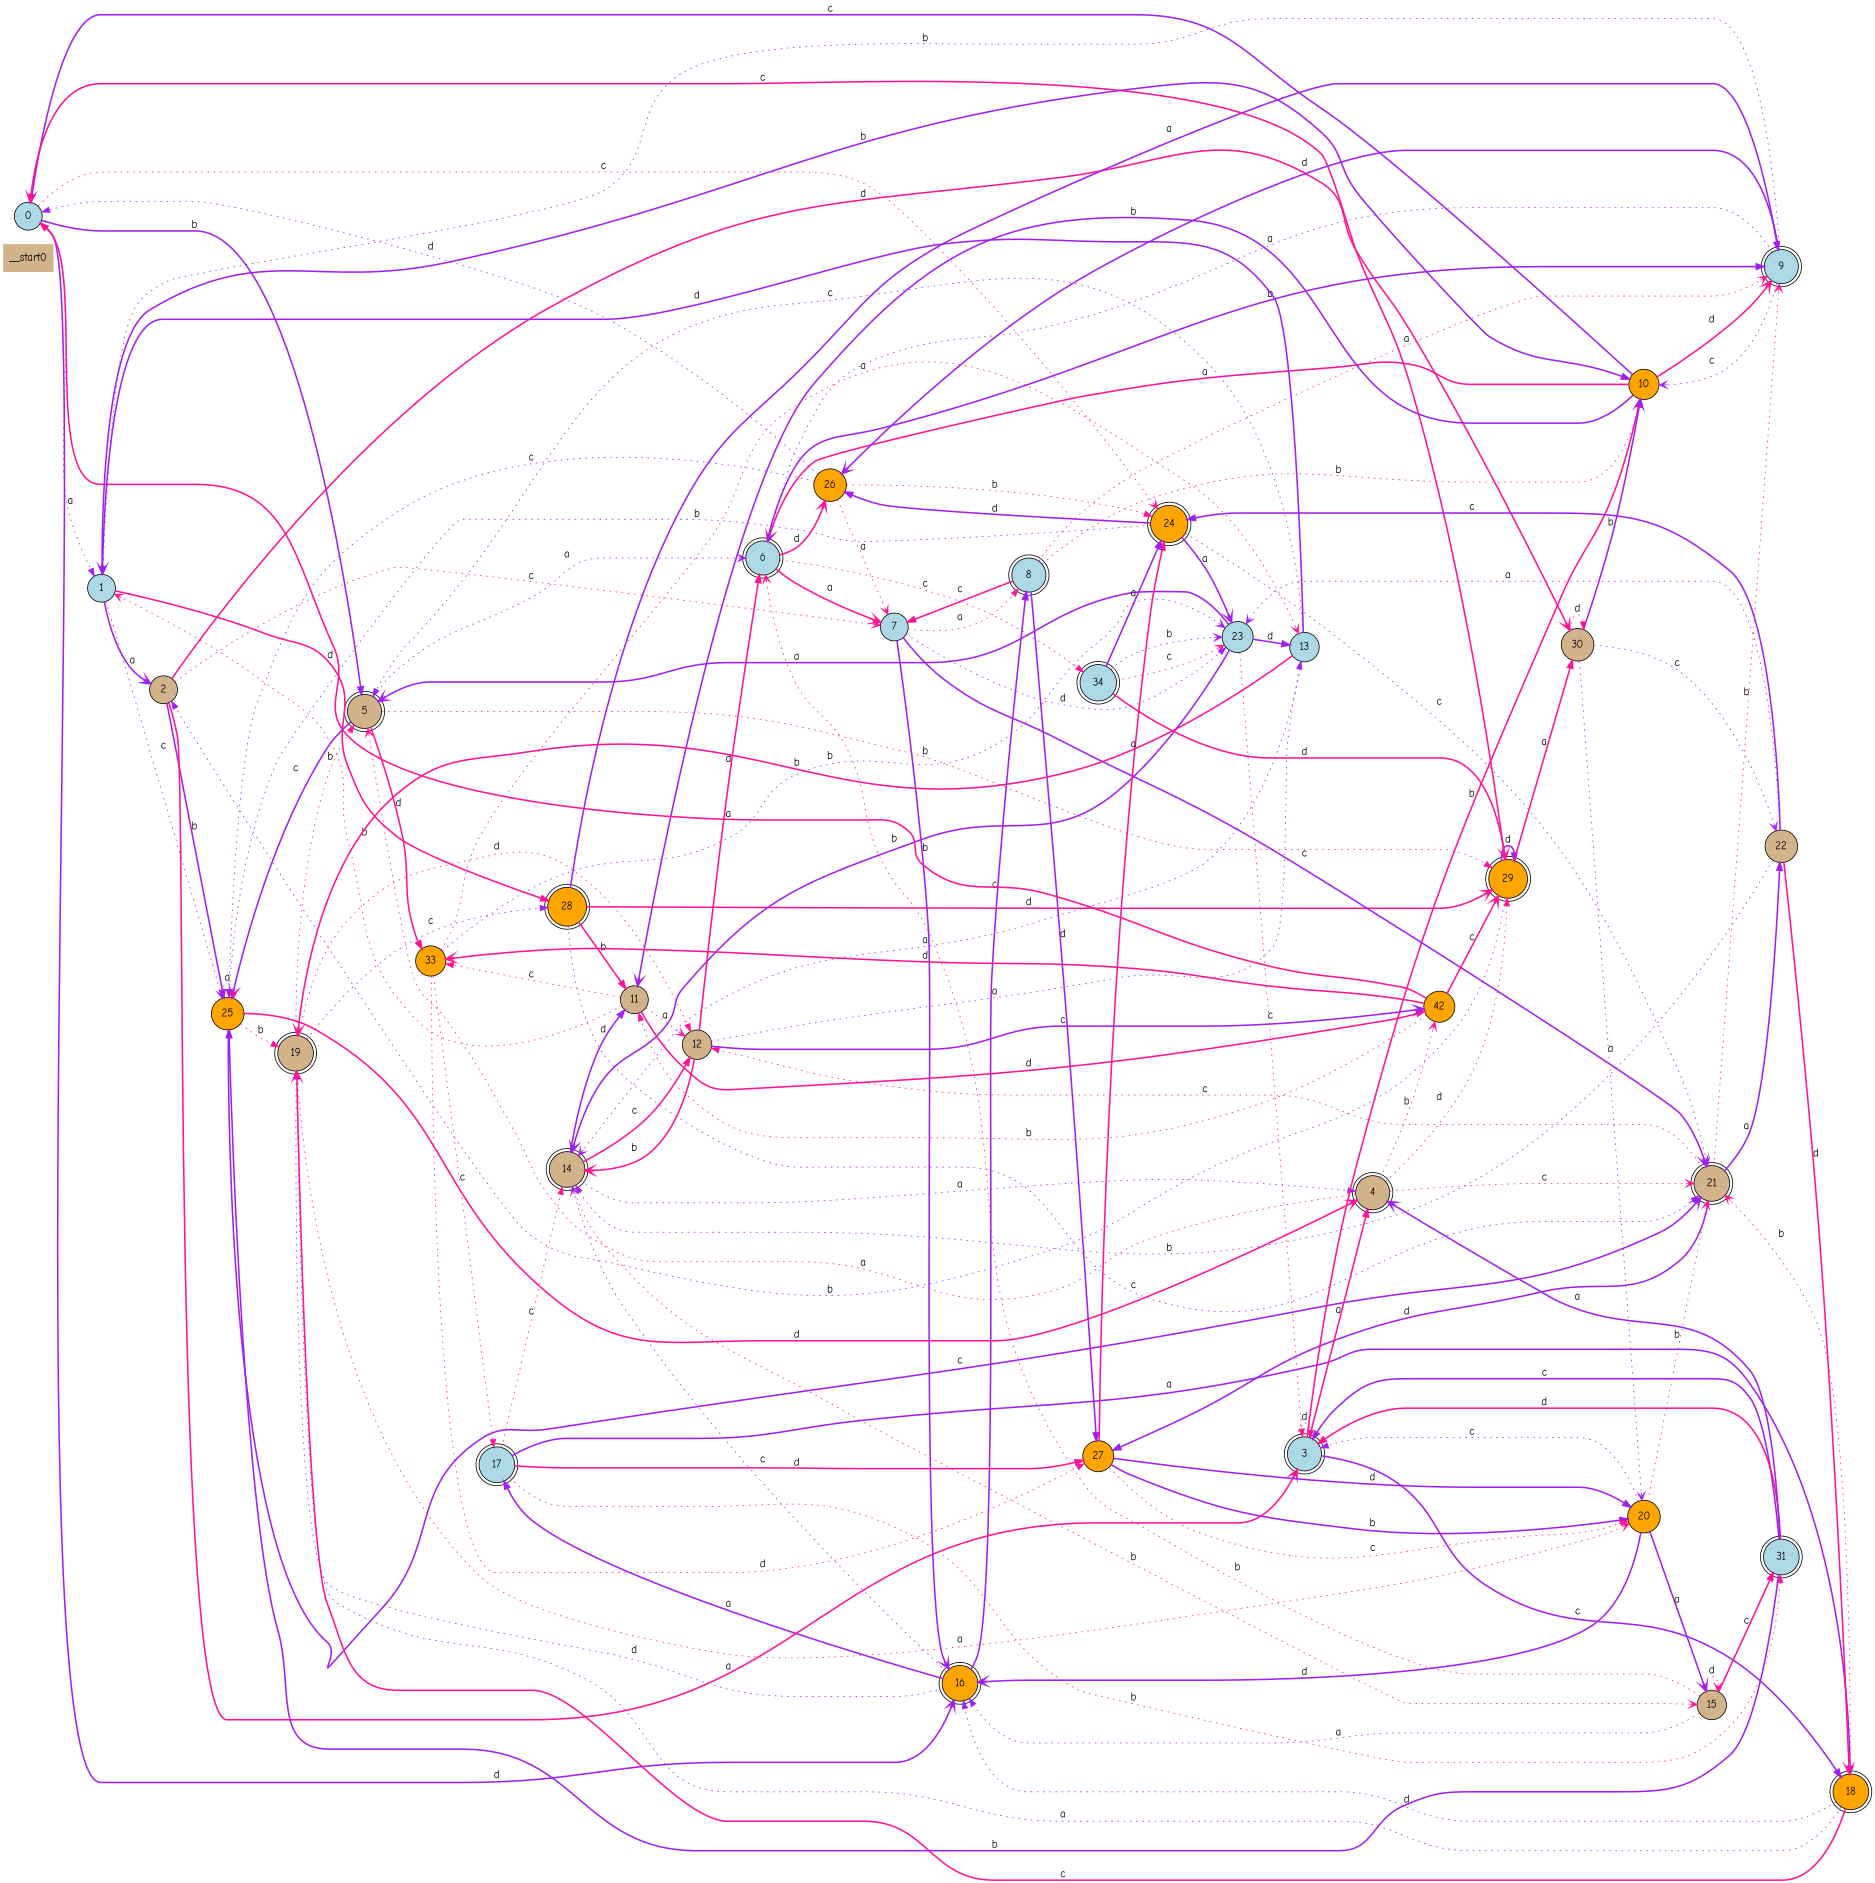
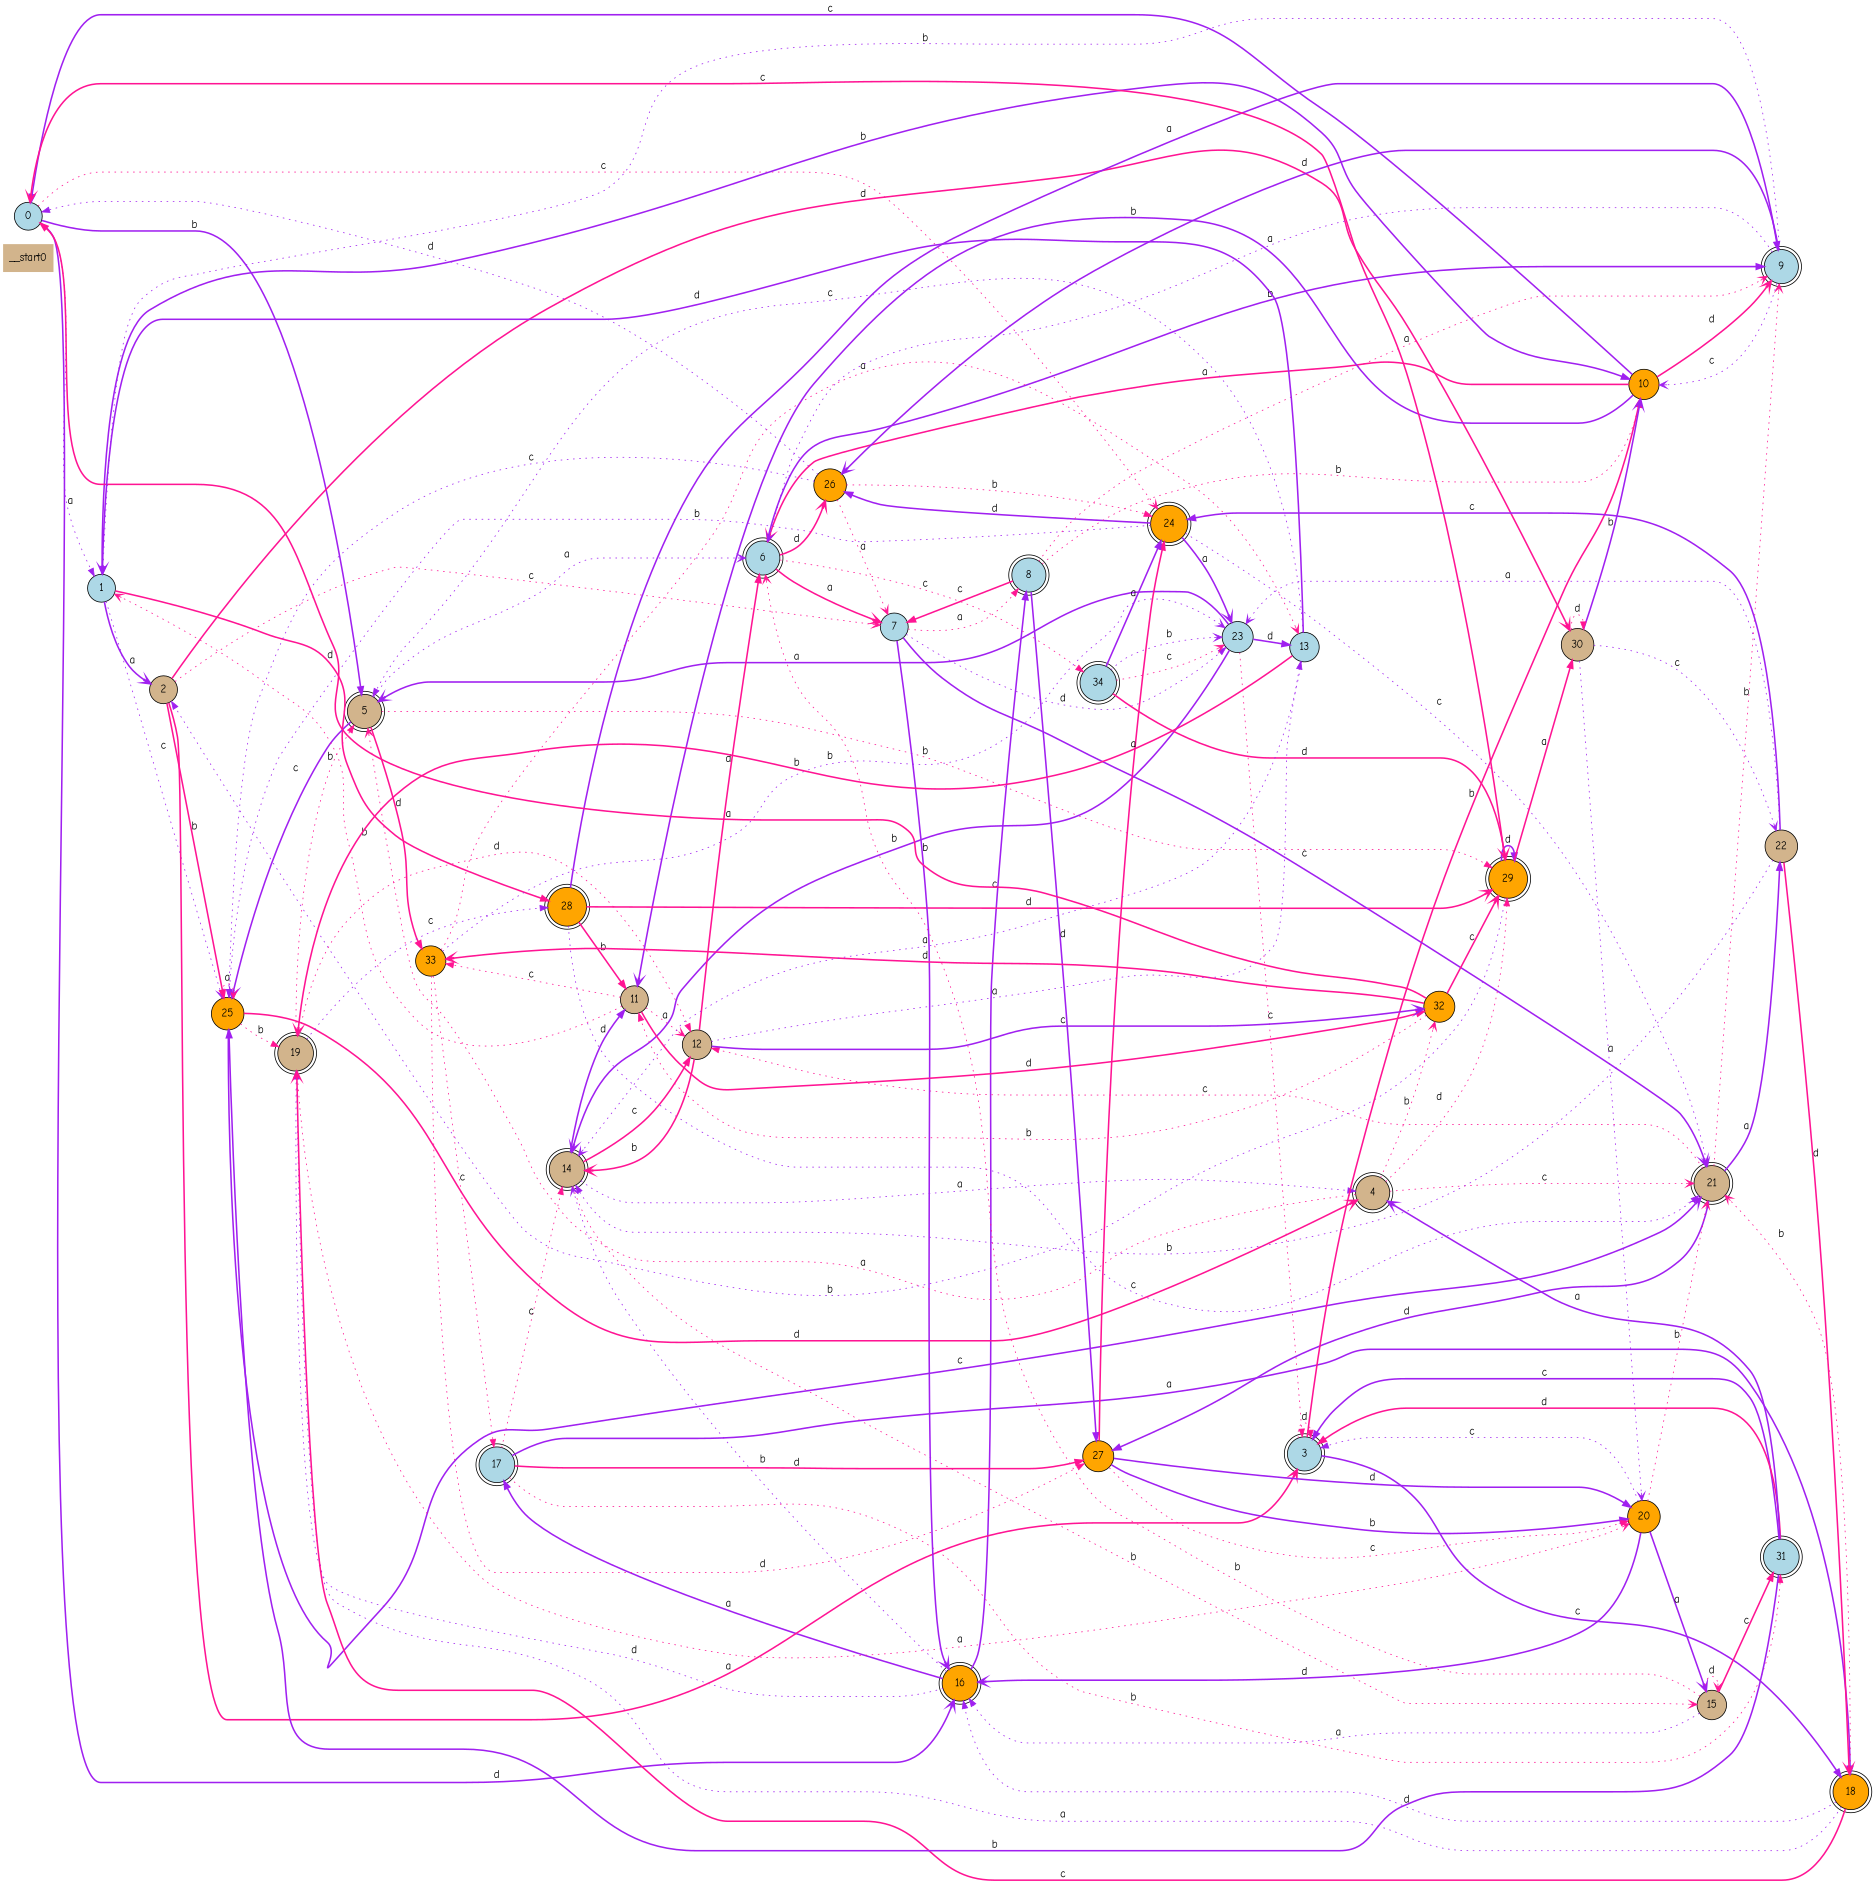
edge "2" -> "25": color purple -> deeppink
node "42": label "42" -> "32"
edge "3" -> "4": removed, label "a"
edge "16" -> "14": label "c" -> "b"
